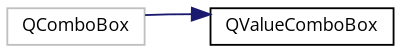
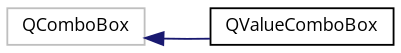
edge "QComboBox" -> "QValueComboBox": reversed
